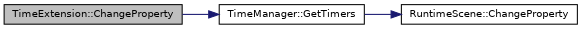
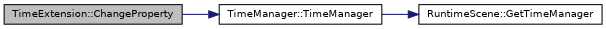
node "TimeManager::GetTimers": label "TimeManager::GetTimers" -> "TimeManager::TimeManager"
node "RuntimeScene::ChangeProperty": label "RuntimeScene::ChangeProperty" -> "RuntimeScene::GetTimeManager"
